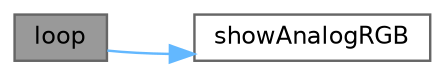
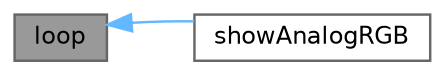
edge "loop" -> "showAnalogRGB": reversed
